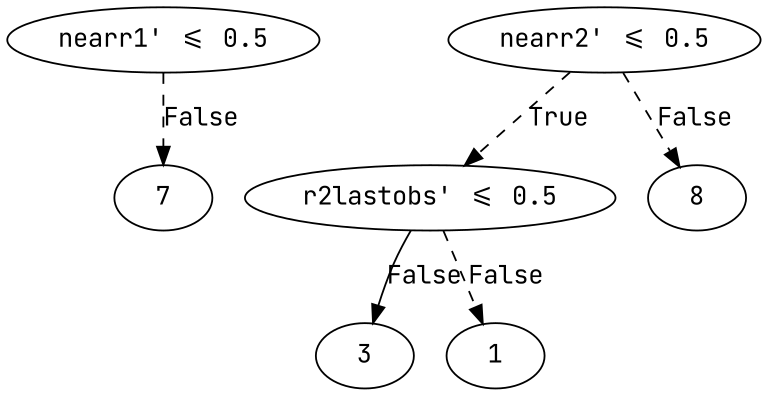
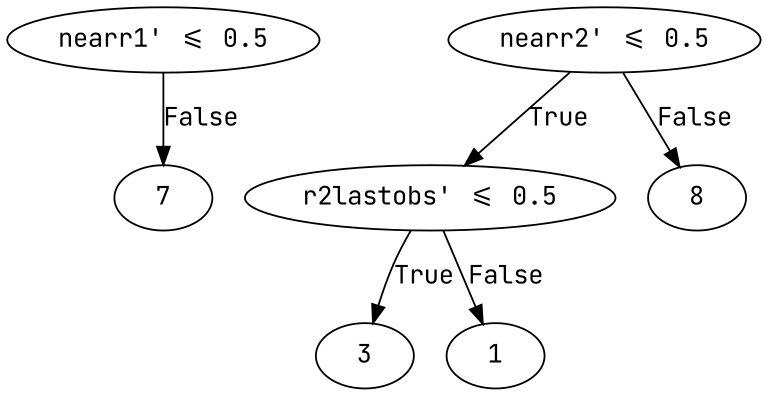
edge "nearr1' <= 0.5" -> "7": style dashed -> solid
edge "nearr2' <= 0.5" -> "8": style dashed -> solid
edge "nearr2' <= 0.5" -> "r2lastobs' <= 0.5": style dashed -> solid
edge "r2lastobs' <= 0.5" -> "1": style dashed -> solid
edge "r2lastobs' <= 0.5" -> "3": label "False" -> "True"
